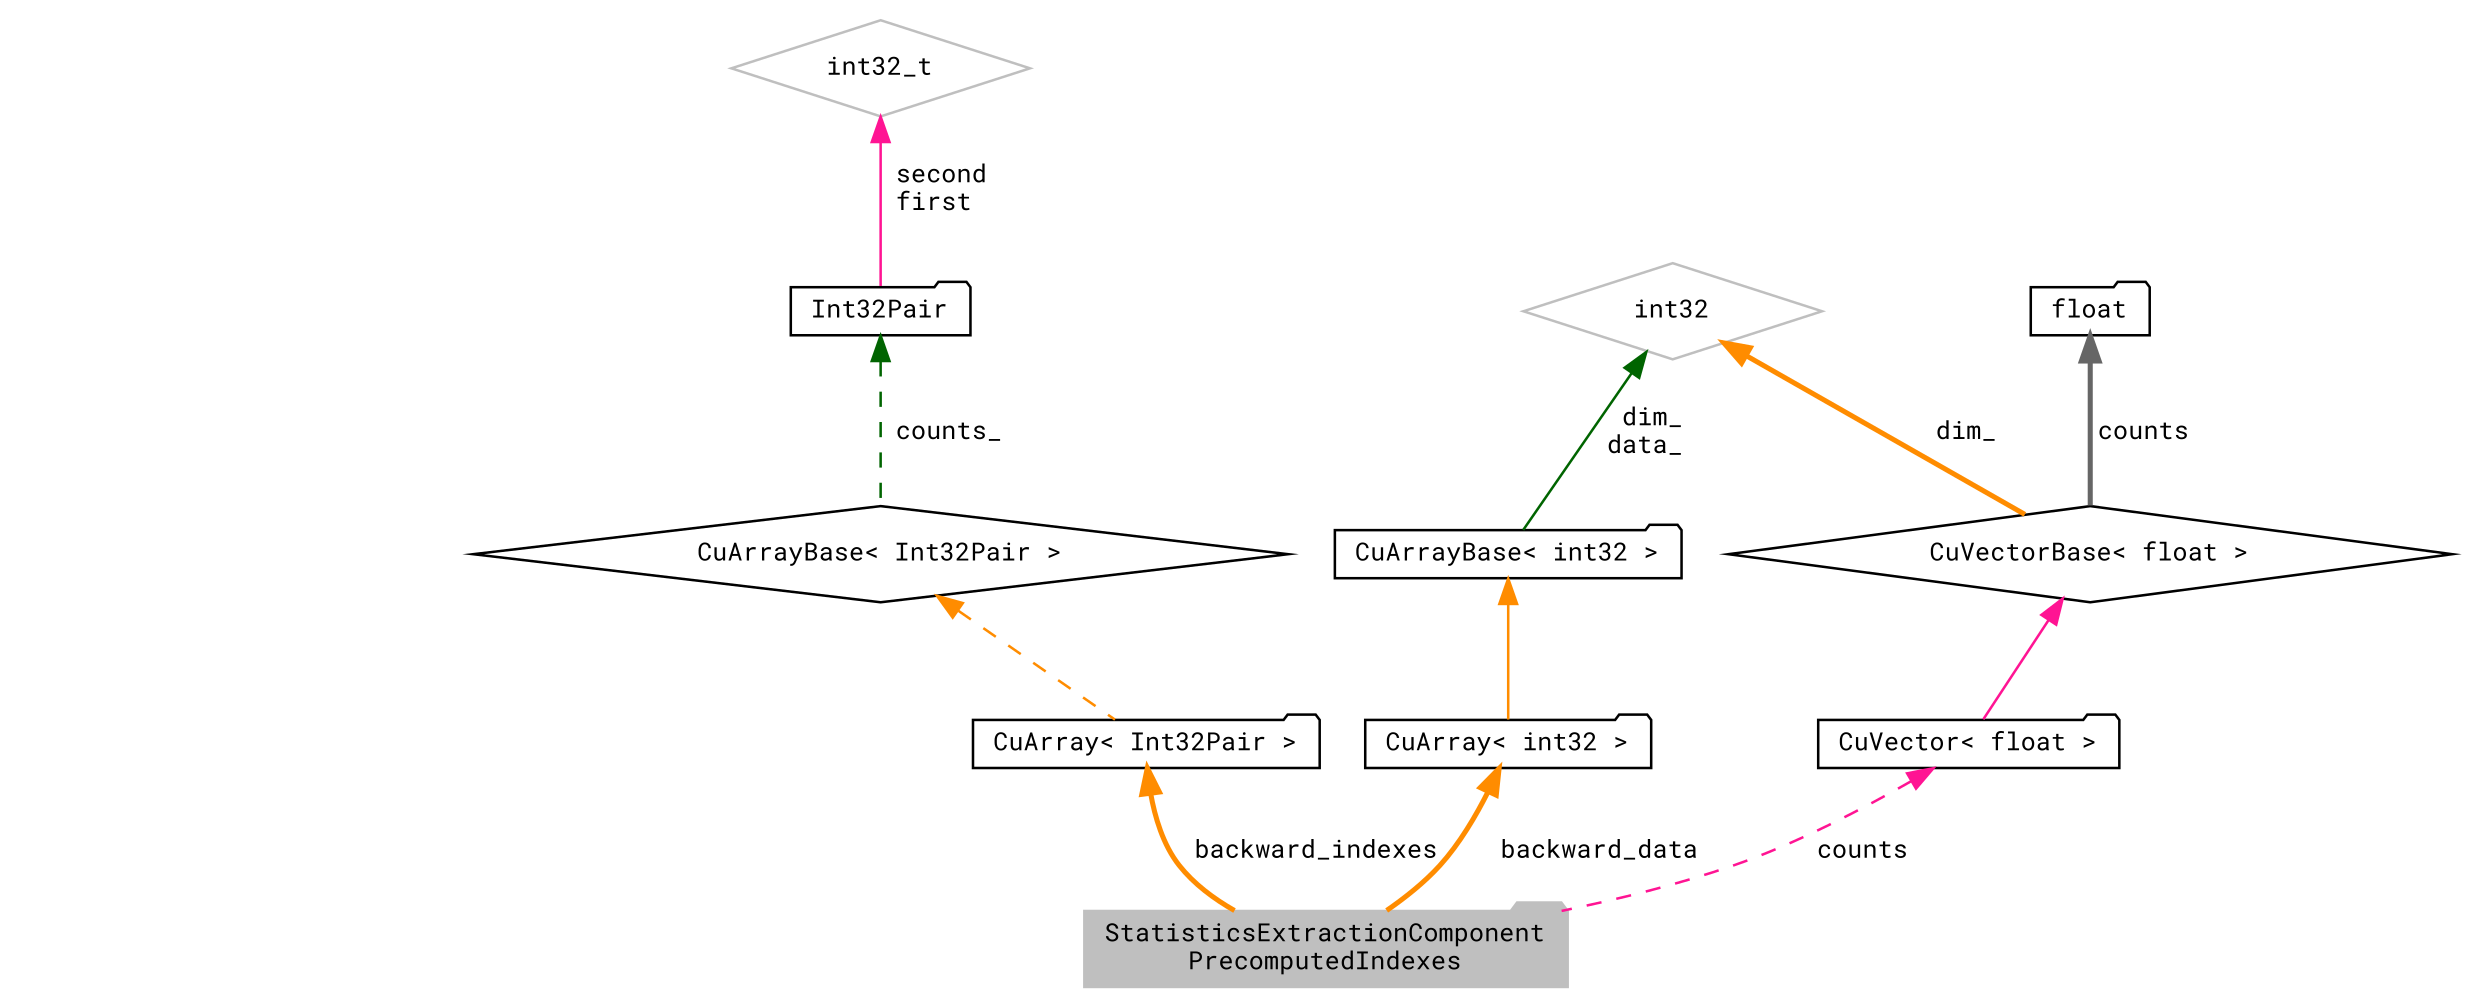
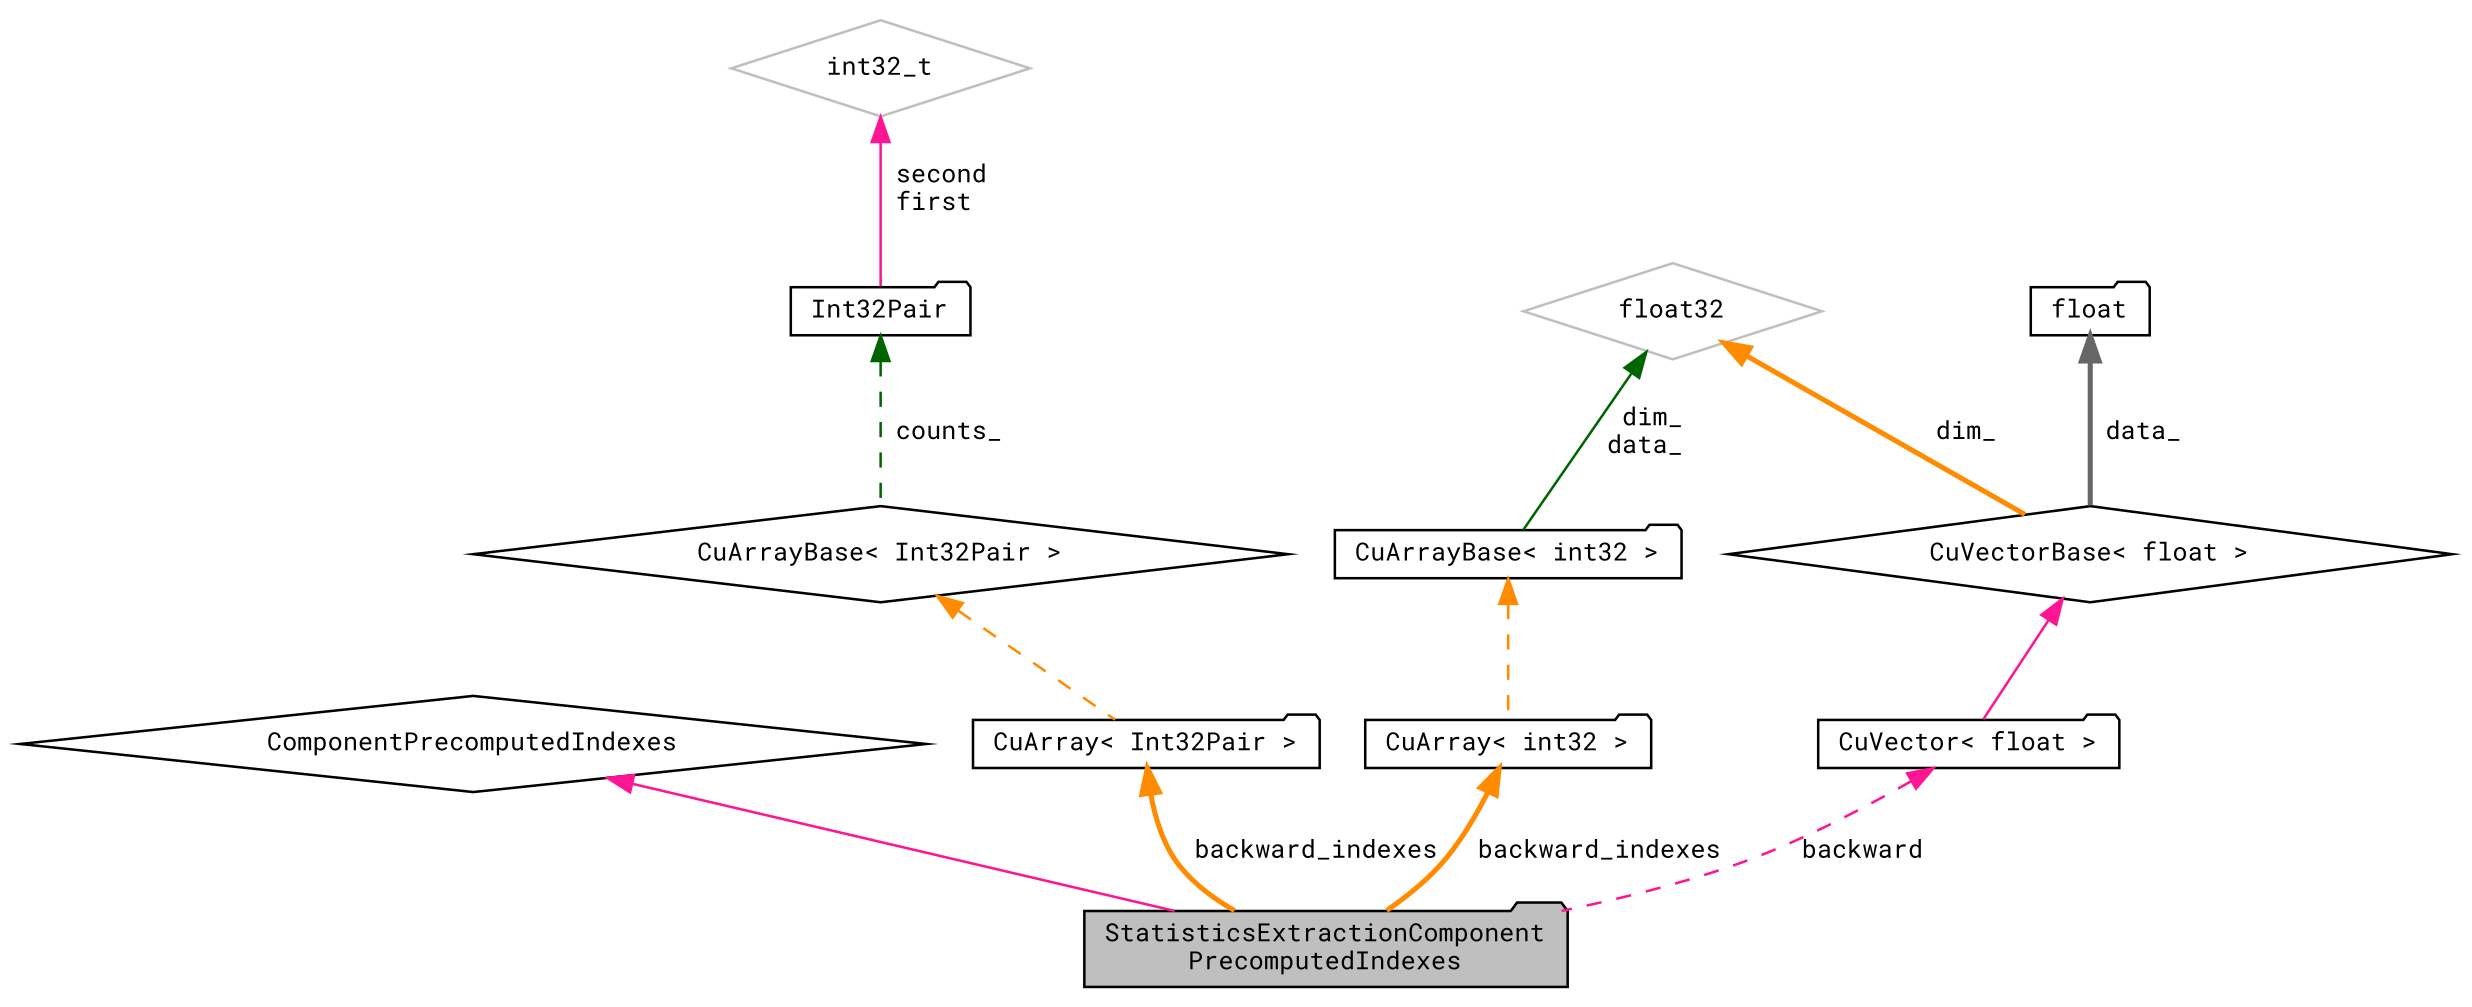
node "int32": label "int32" -> "float32"
edge "CuVectorBase< float >" -> "float": label " counts" -> " data_"
edge "CuArray< int32 >" -> "CuArrayBase< int32 >": style solid -> dashed
node "ComponentPrecomputedIndexes": added
edge "StatisticsExtractionComponent PrecomputedIndexes" -> "CuArray< int32 >": label " backward_data" -> " backward_indexes"
edge "StatisticsExtractionComponent PrecomputedIndexes" -> "CuVector< float >": label " counts" -> " backward"
node "StatisticsExtractionComponent PrecomputedIndexes": color grey75 -> black
